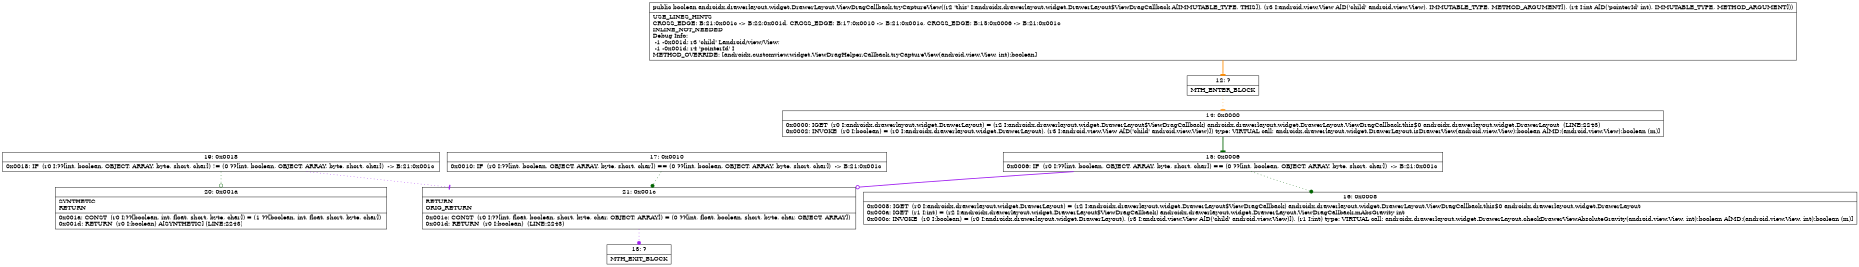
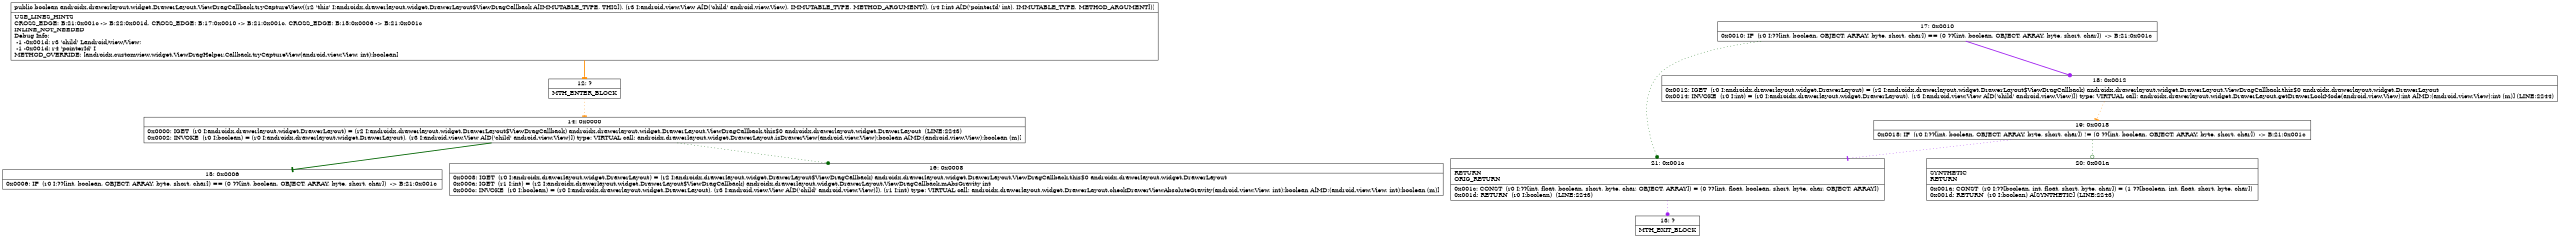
node "18: 0x0012": added
edge "15: 0x0006" -> "21: 0x001c": removed
edge "15: 0x0006" -> "16: 0x0008": now "14: 0x0000" -> "16: 0x0008"
